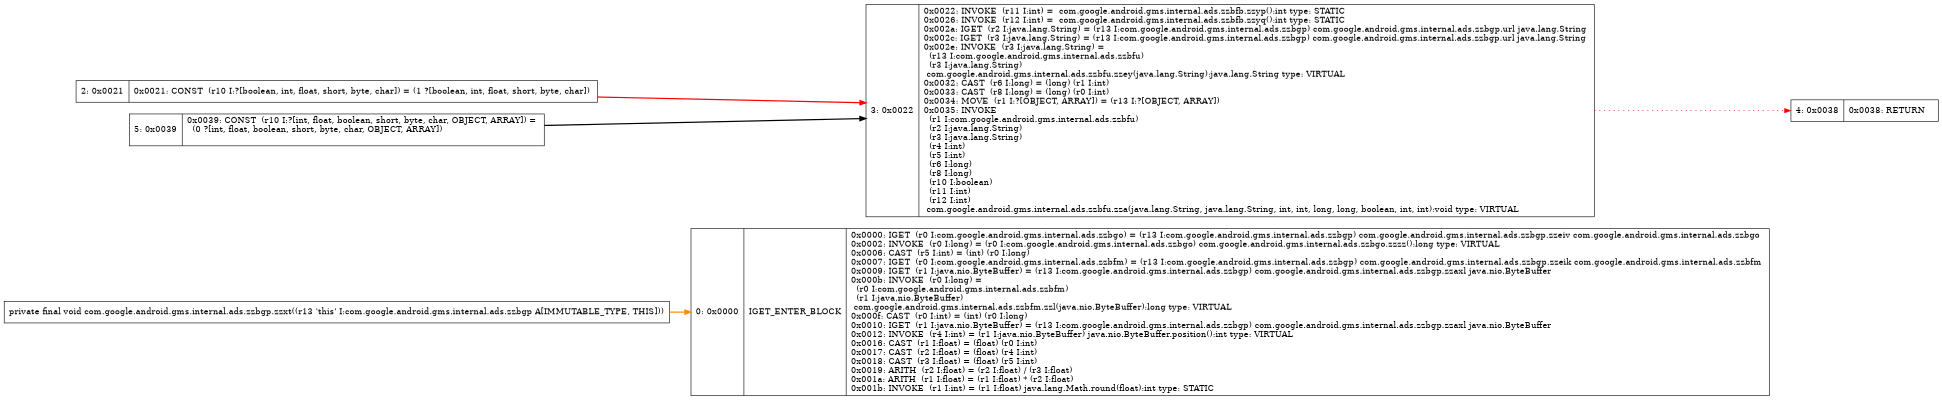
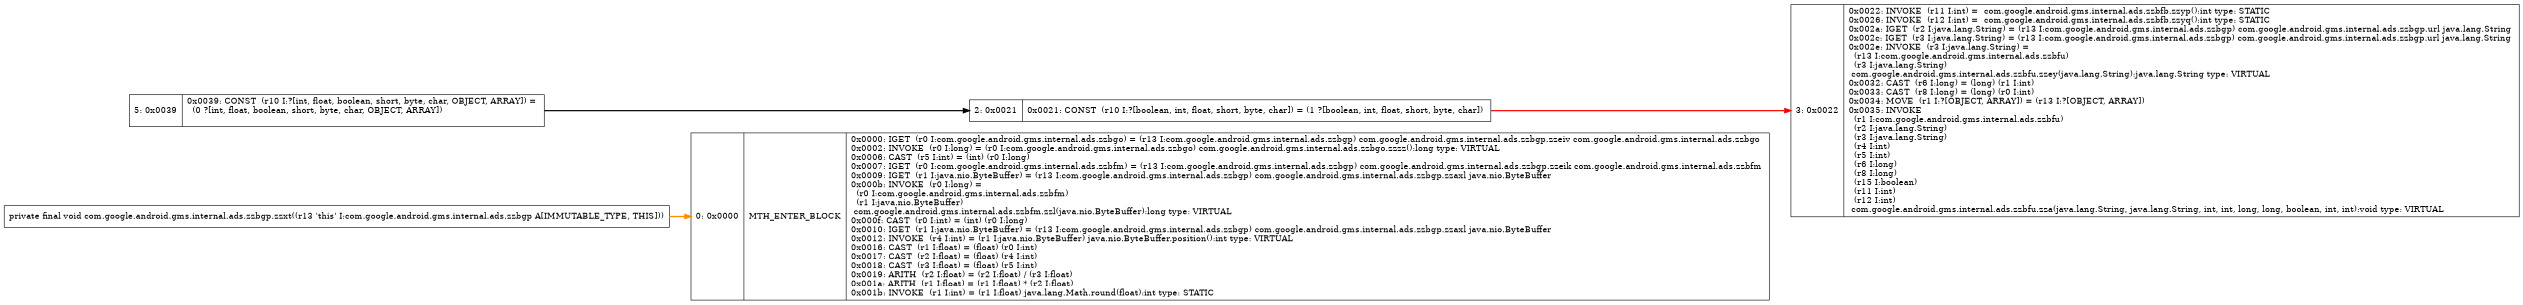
node "4: 0x0038": removed
edge "5: 0x0039" -> "3: 0x0022": now "5: 0x0039" -> "2: 0x0021"
node "3: 0x0022": text "(r10 I:boolean)" -> "(r15 I:boolean)"
node "0: 0x0000": text "IGET_ENTER_BLOCK" -> "MTH_ENTER_BLOCK"
